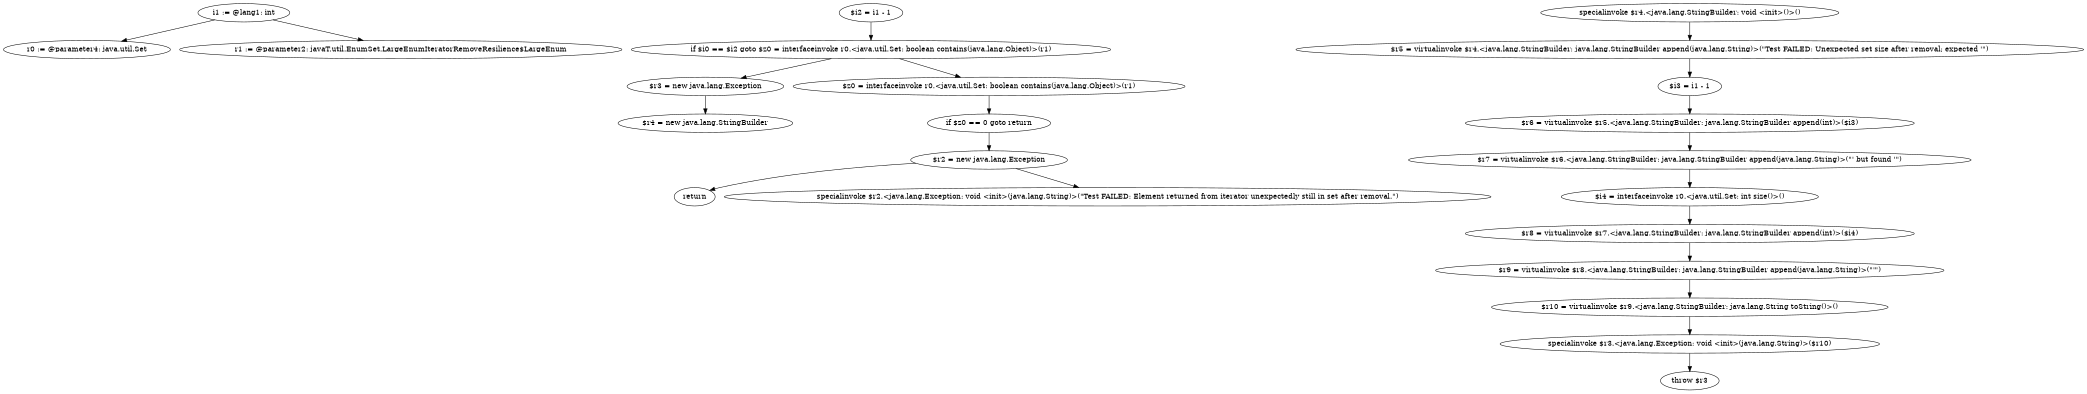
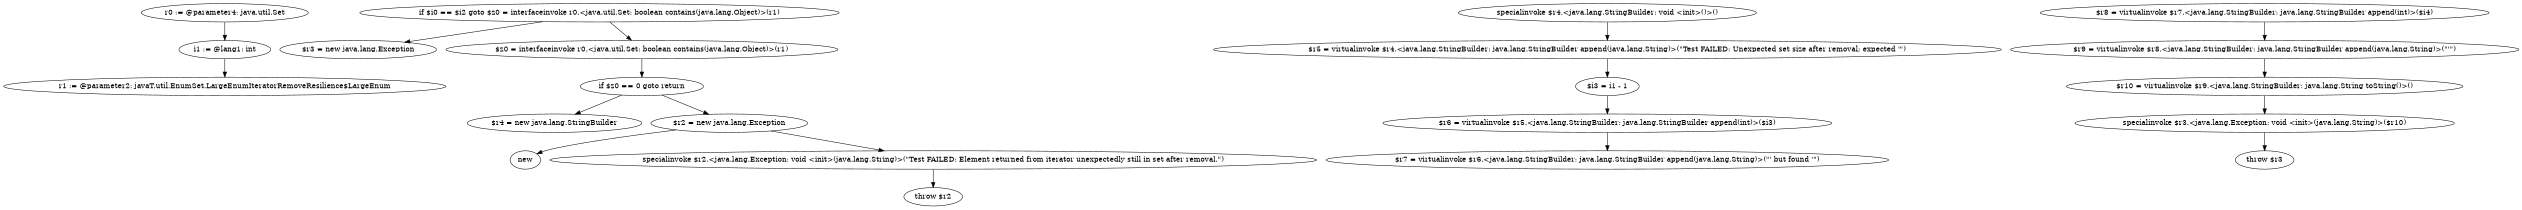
node "$i2 = i1 - 1": removed
edge "i1 := @lang1: int" -> "r0 := @parameter4: java.util.Set": reversed
edge "$r3 = new java.lang.Exception" -> "$r4 = new java.lang.StringBuilder": now "if $z0 == 0 goto return" -> "$r4 = new java.lang.StringBuilder"
node "return": label "return" -> "new"
node "throw $r2": added
node "$i4 = interfaceinvoke r0.<java.util.Set: int size()>()": removed
